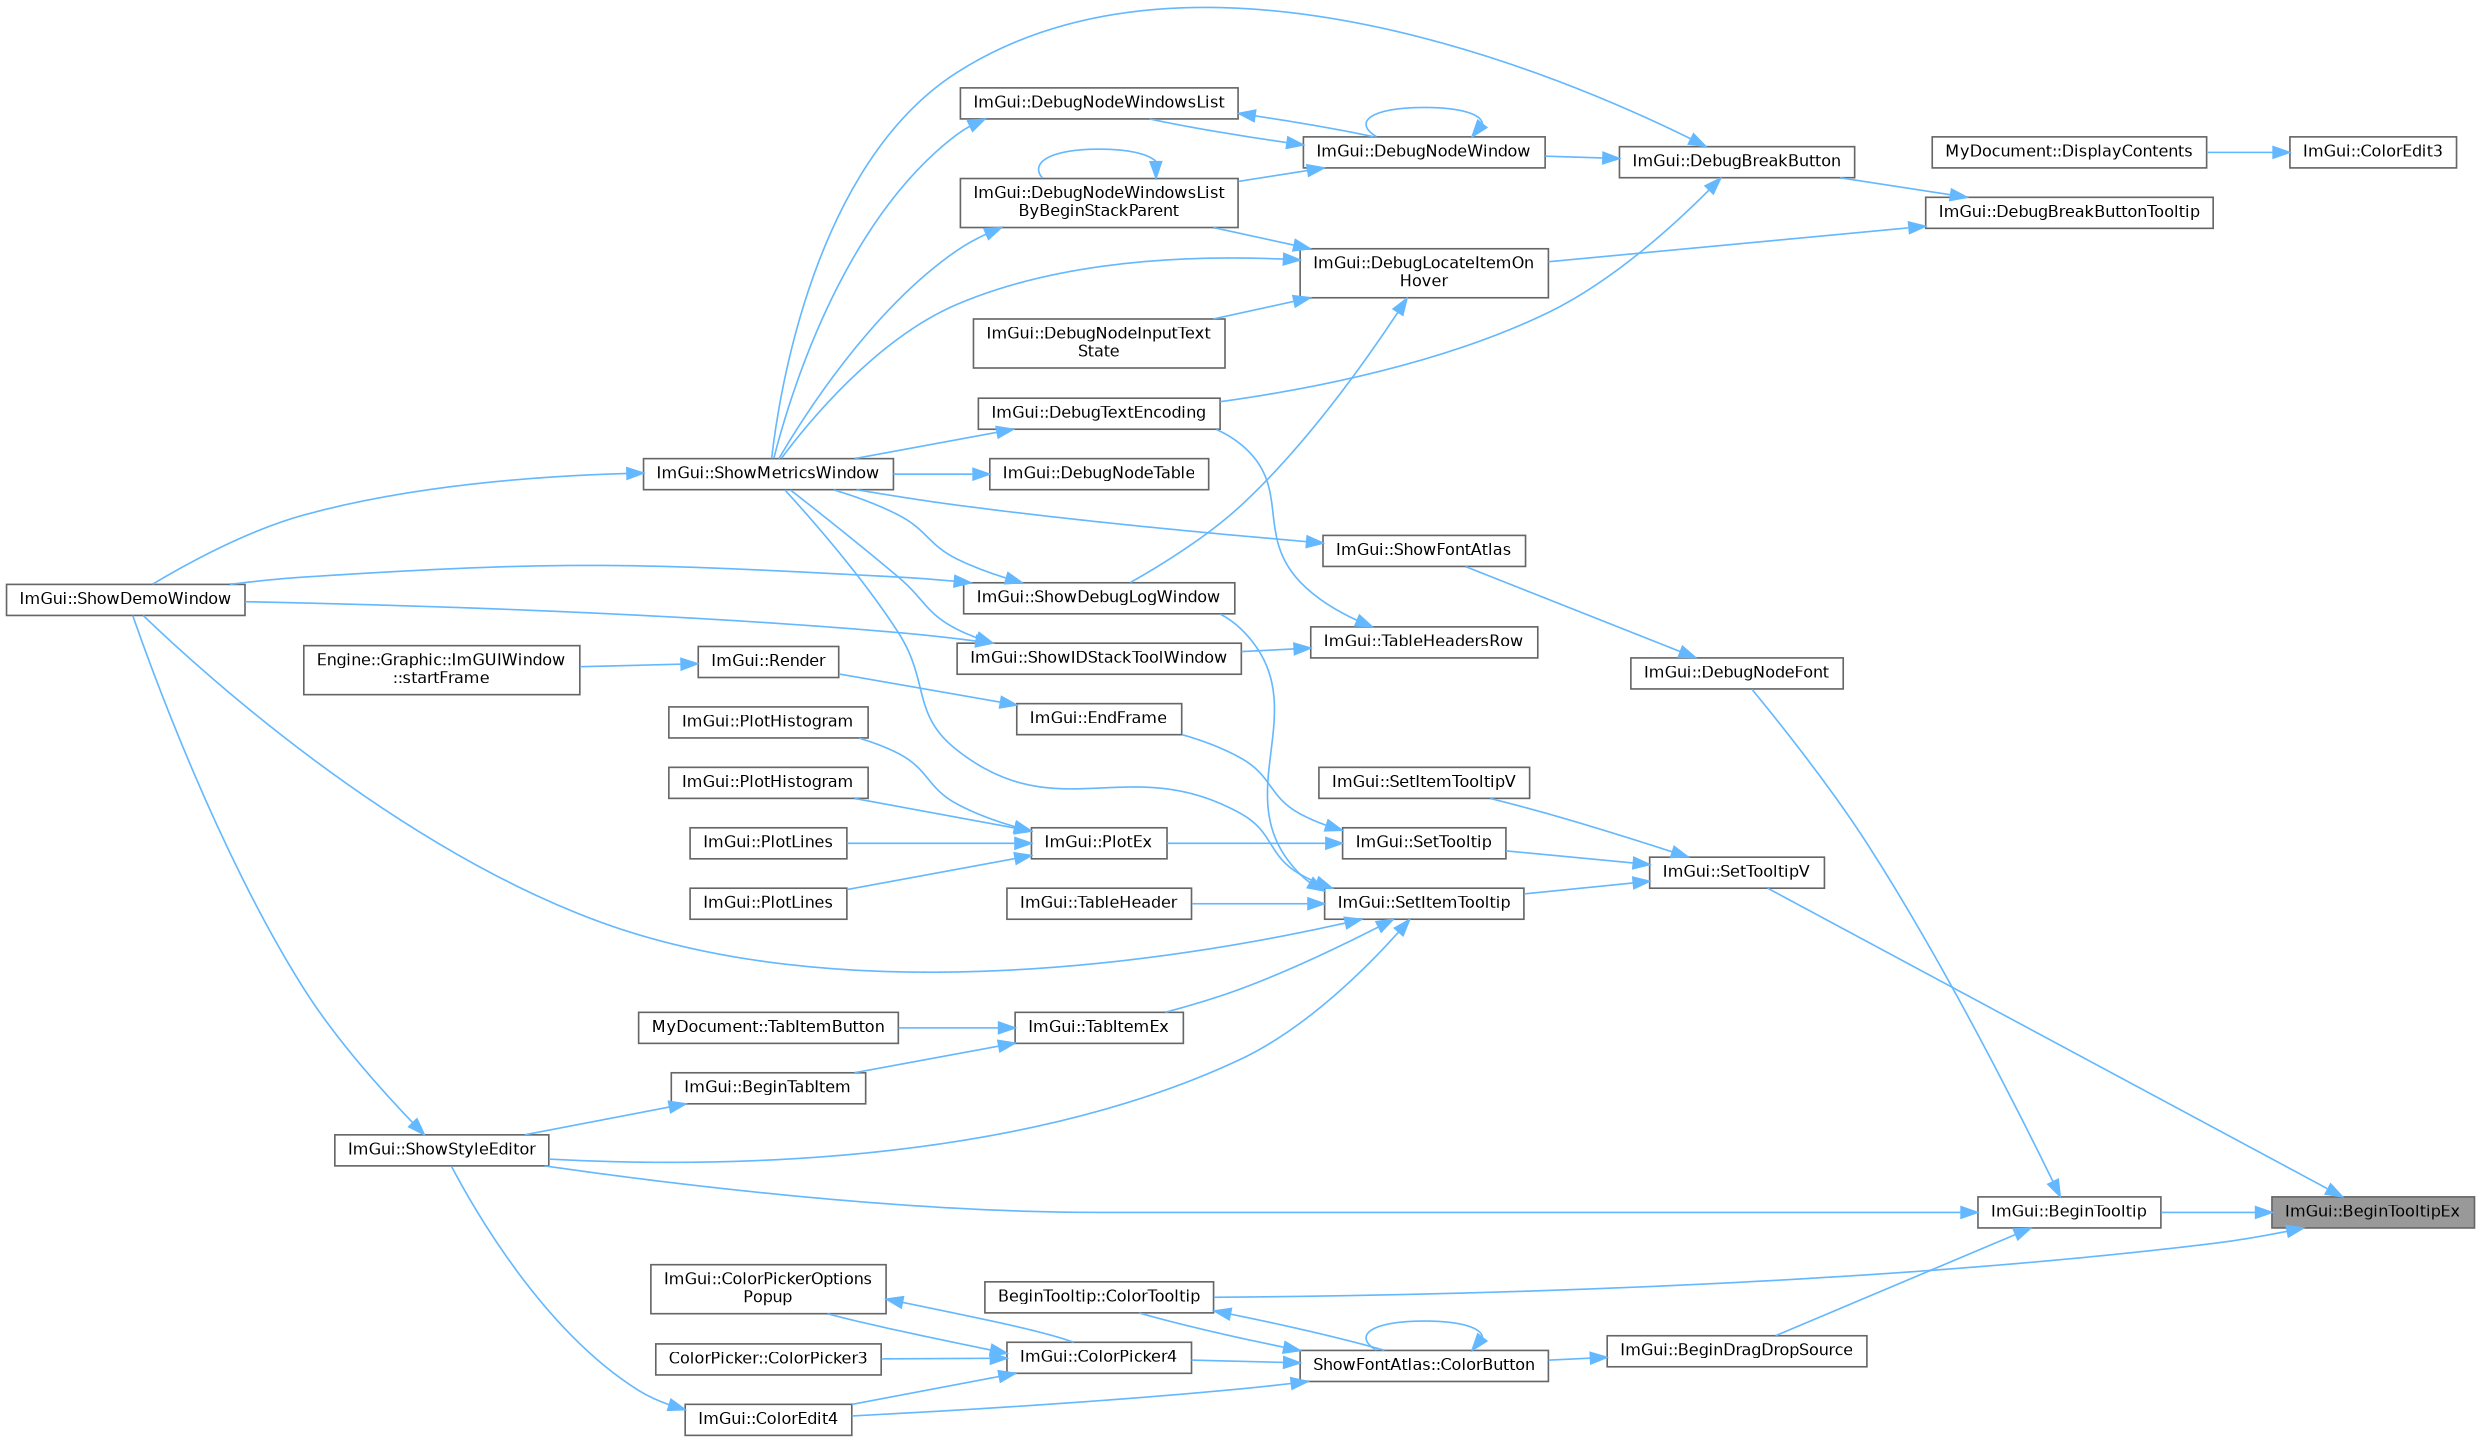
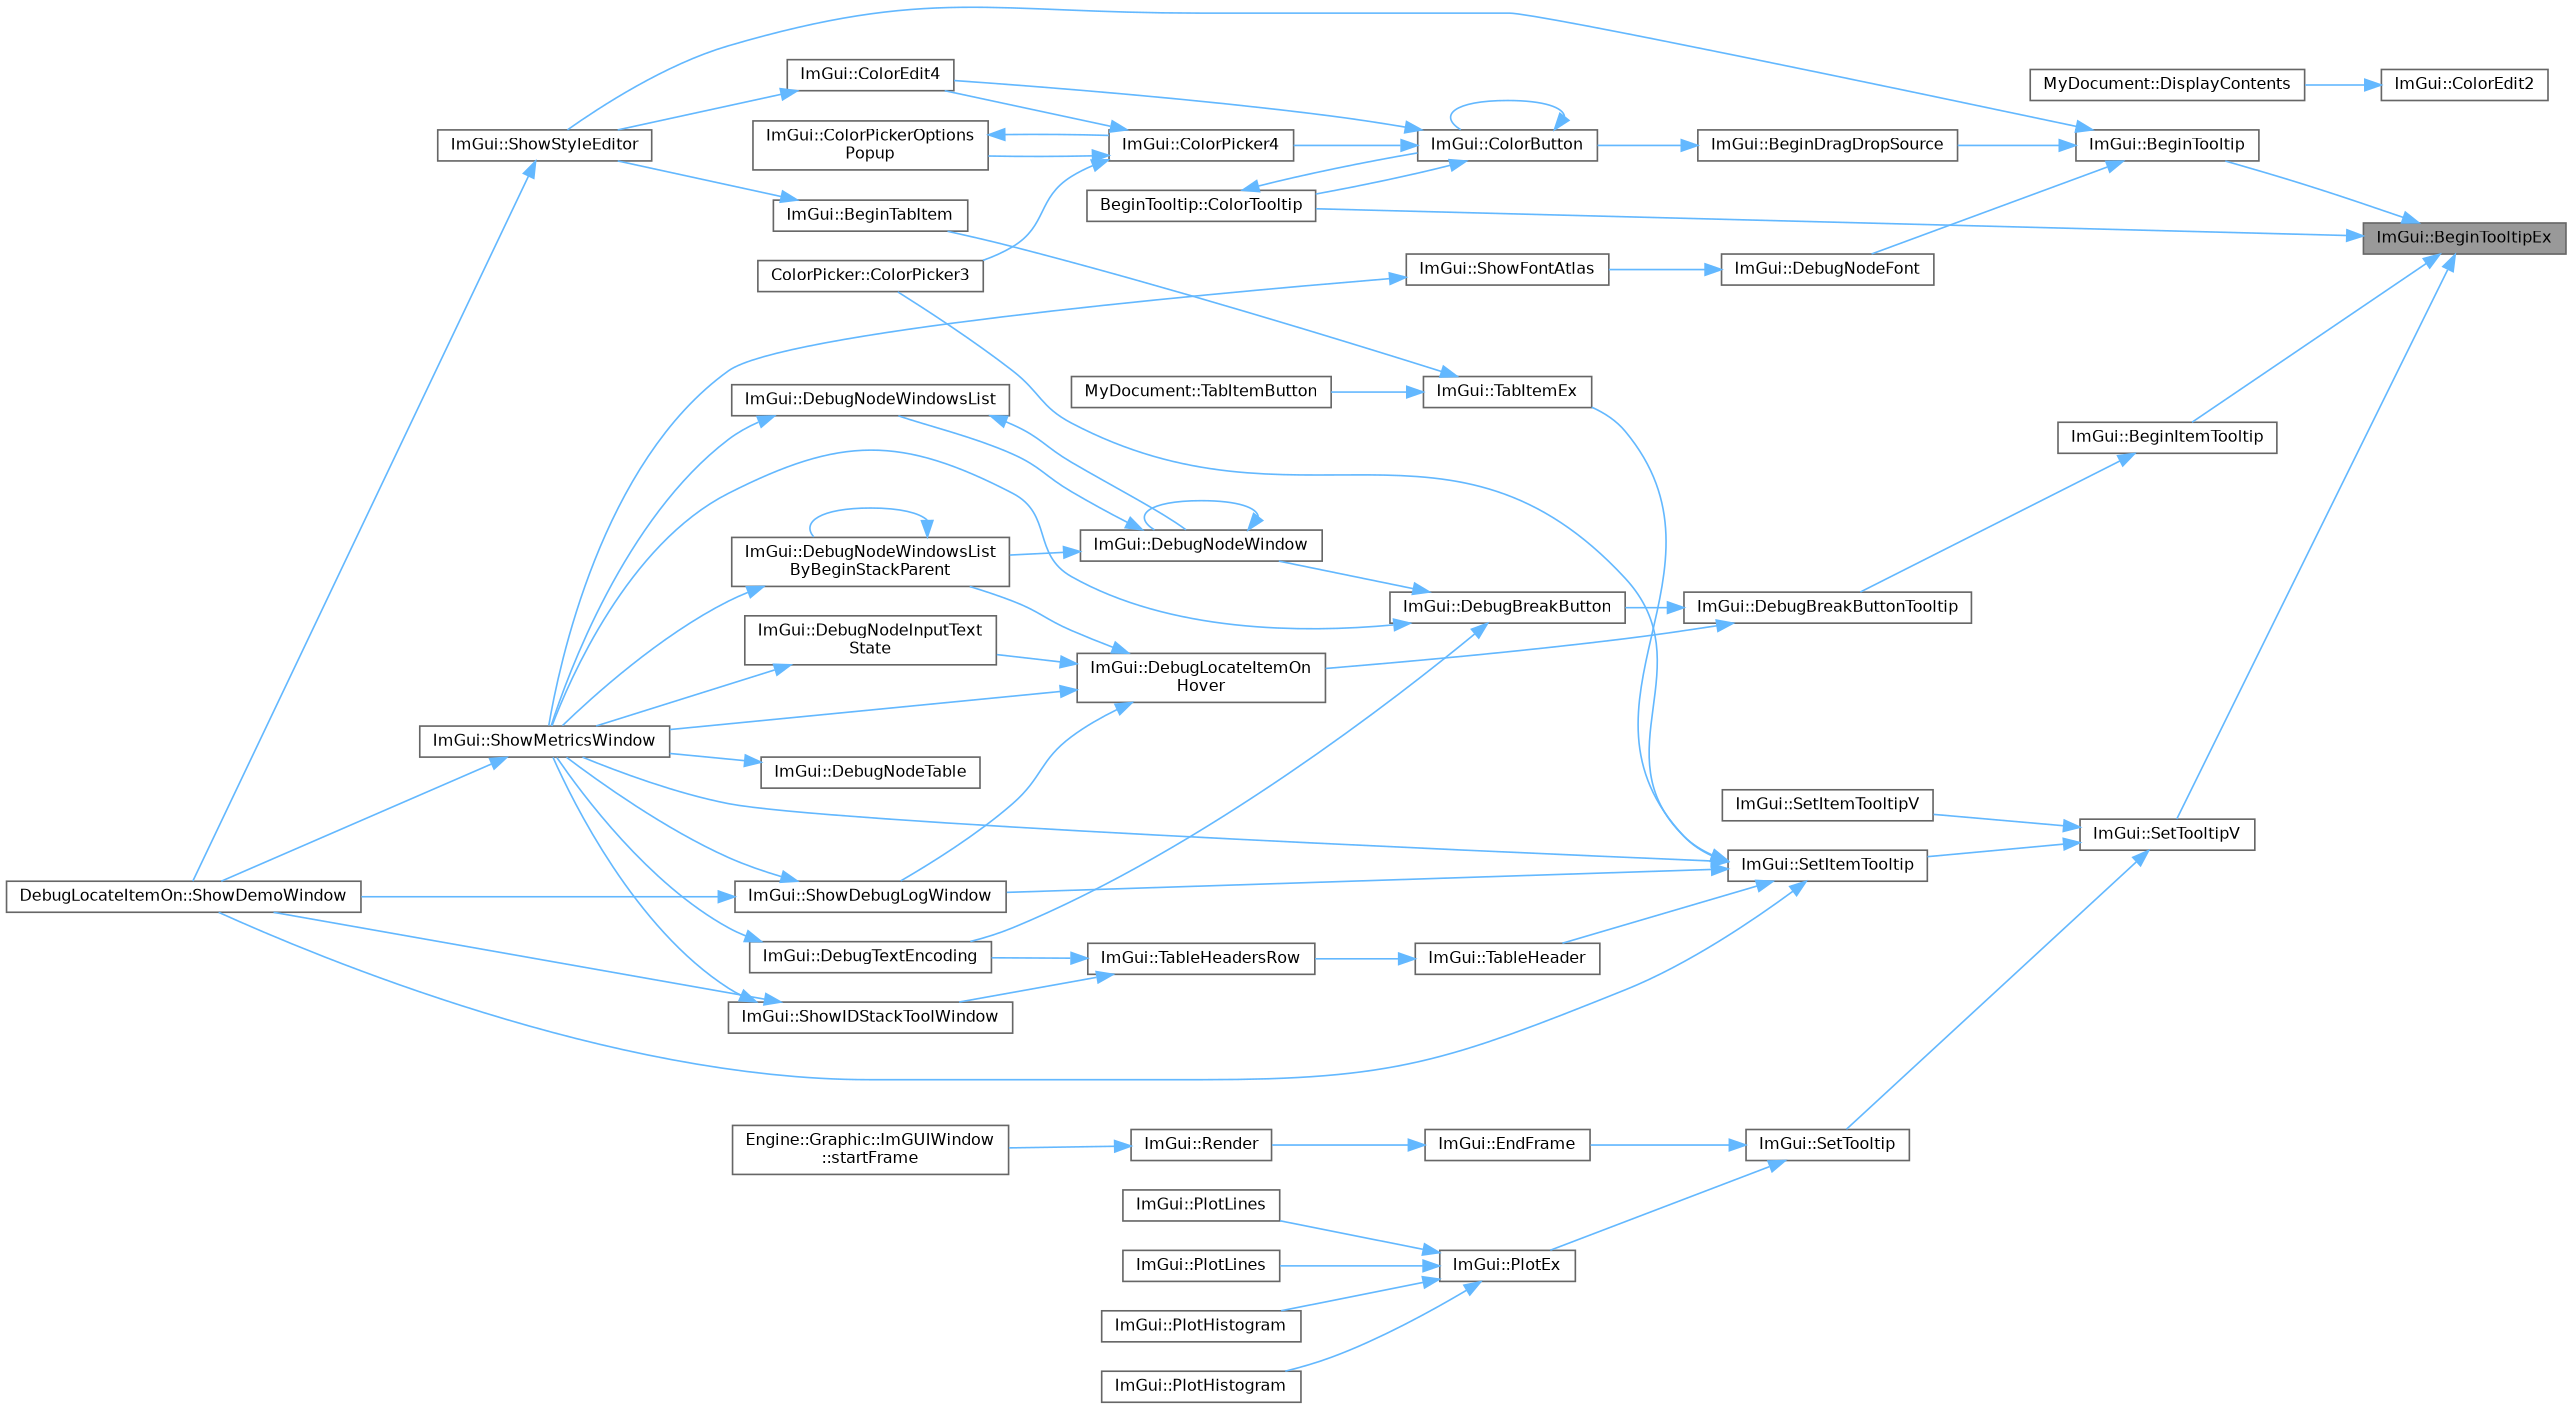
node "ImGui::ColorEdit3": label "ImGui::ColorEdit3" -> "ImGui::ColorEdit2"
node "ImGui::BeginItemTooltip": added
node "ImGui::ShowDemoWindow": label "ImGui::ShowDemoWindow" -> "DebugLocateItemOn::ShowDemoWindow"
edge "ImGui::ShowMetricsWindow" -> "ImGui::DebugNodeInputText State": added
edge "ImGui::TableHeadersRow" -> "ImGui::TableHeader": added
edge "ImGui::ShowStyleEditor" -> "ImGui::SetItemTooltip": now "ColorPicker::ColorPicker3" -> "ImGui::SetItemTooltip"
node "ShowFontAtlas::ColorButton": label "ShowFontAtlas::ColorButton" -> "ImGui::ColorButton"
